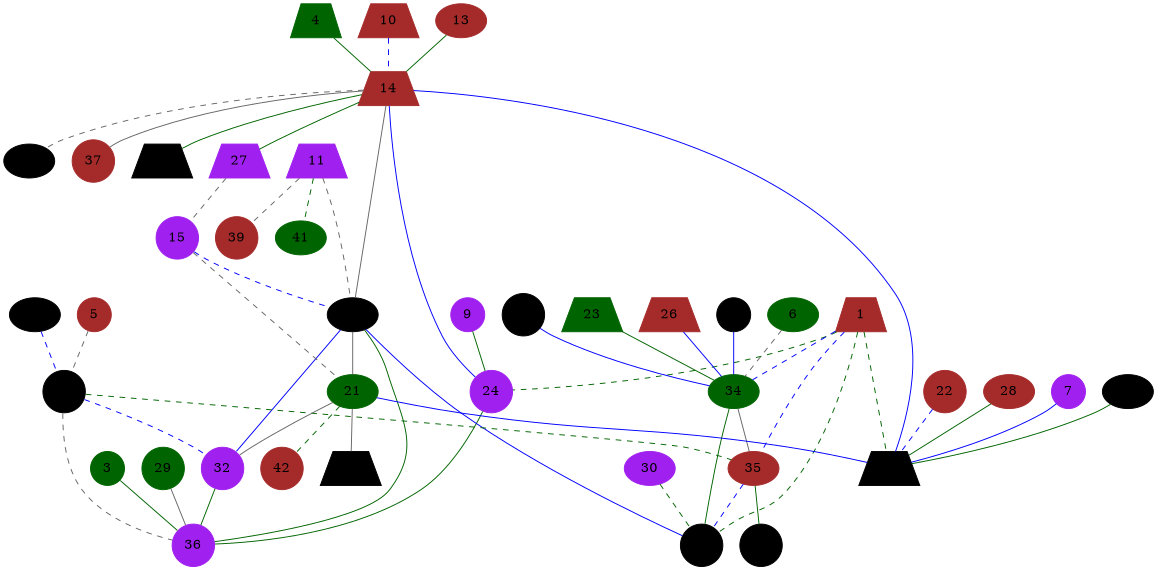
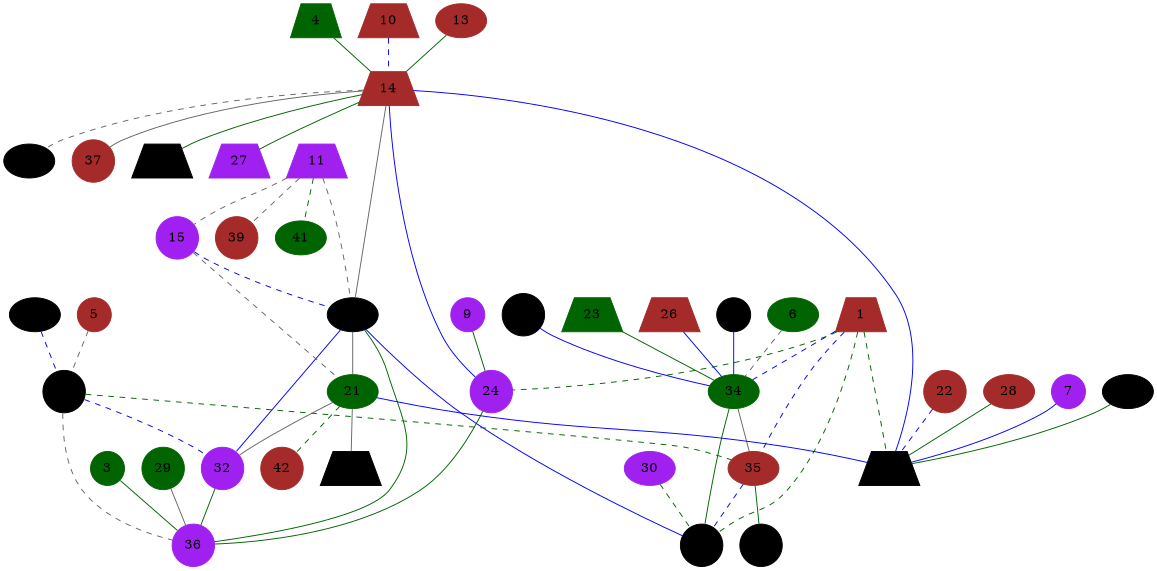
edge "27" -- "15": now "11" -- "15"
